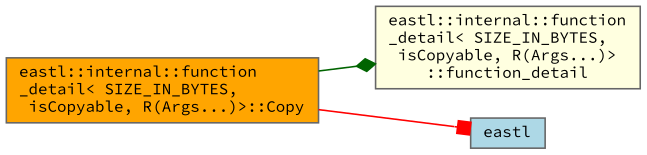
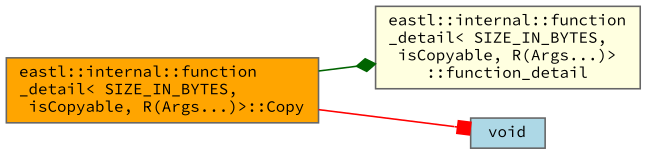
node "eastl": label "eastl" -> "void"
